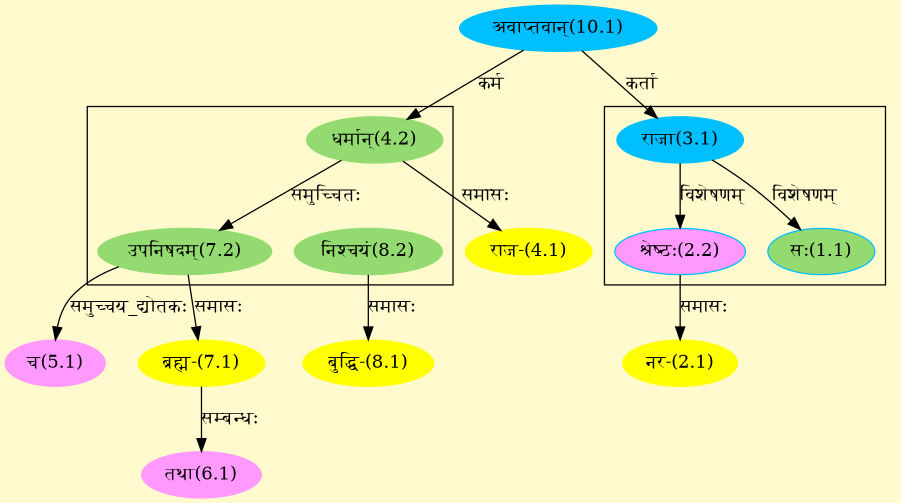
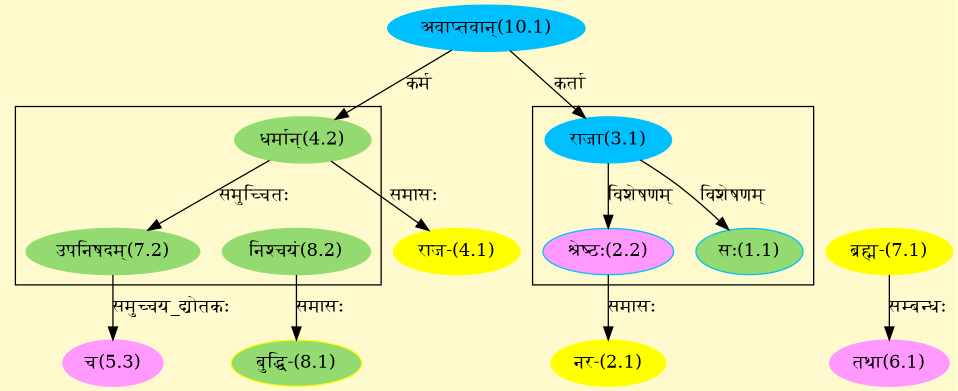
edge "उपनिषदम्(7.2)" -> "ब्रह्म-(7.1)": removed, label "समासः"
node "च(5.1)": label "च(5.1)" -> "च(5.3)"
node "बुद्धि-(8.1)": fillcolor #ffff00 -> #93db70
